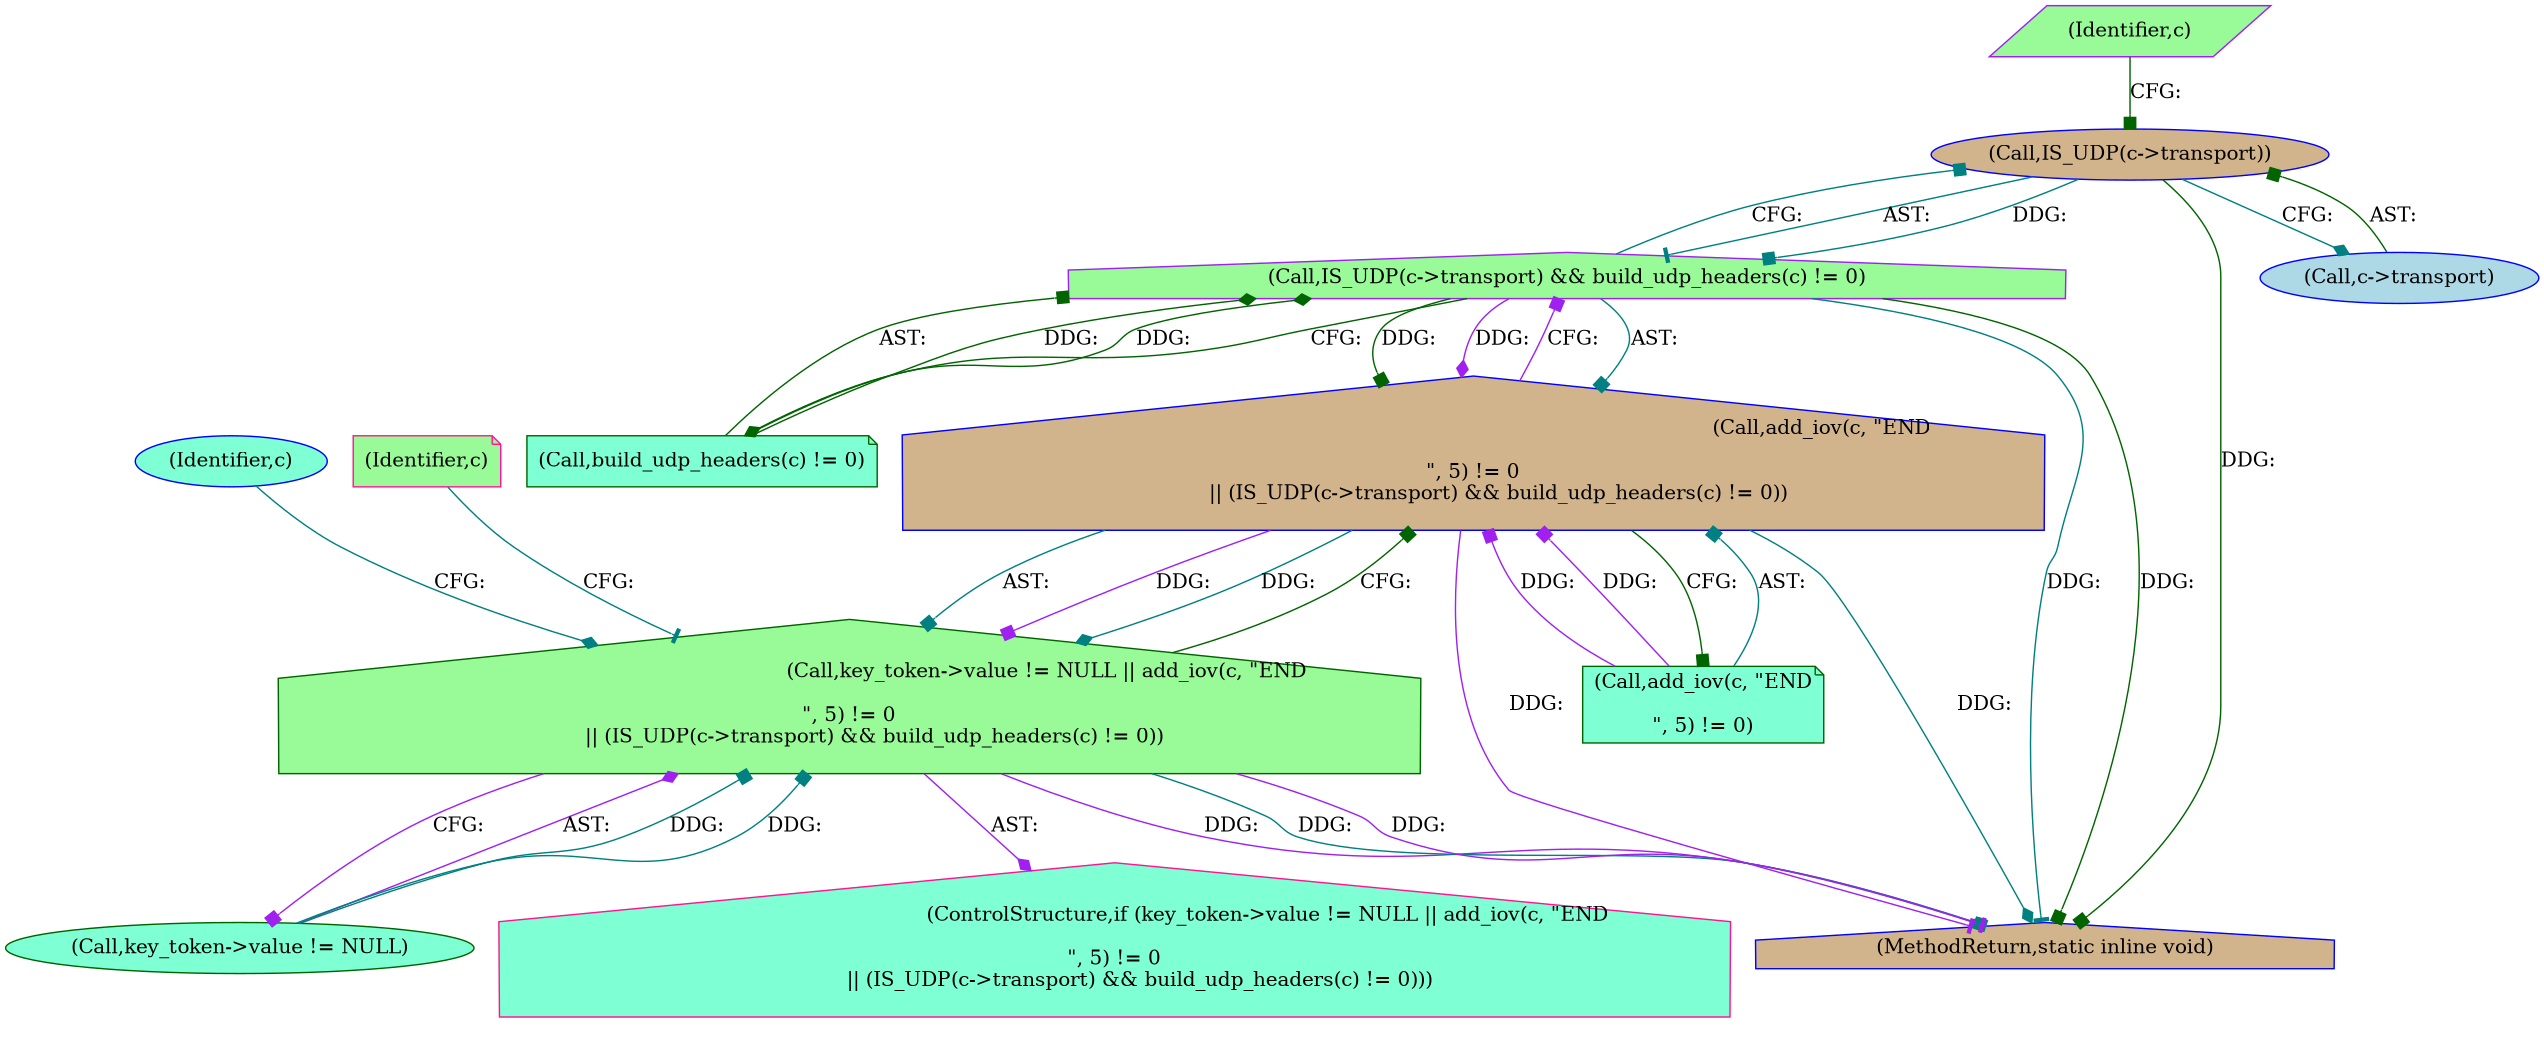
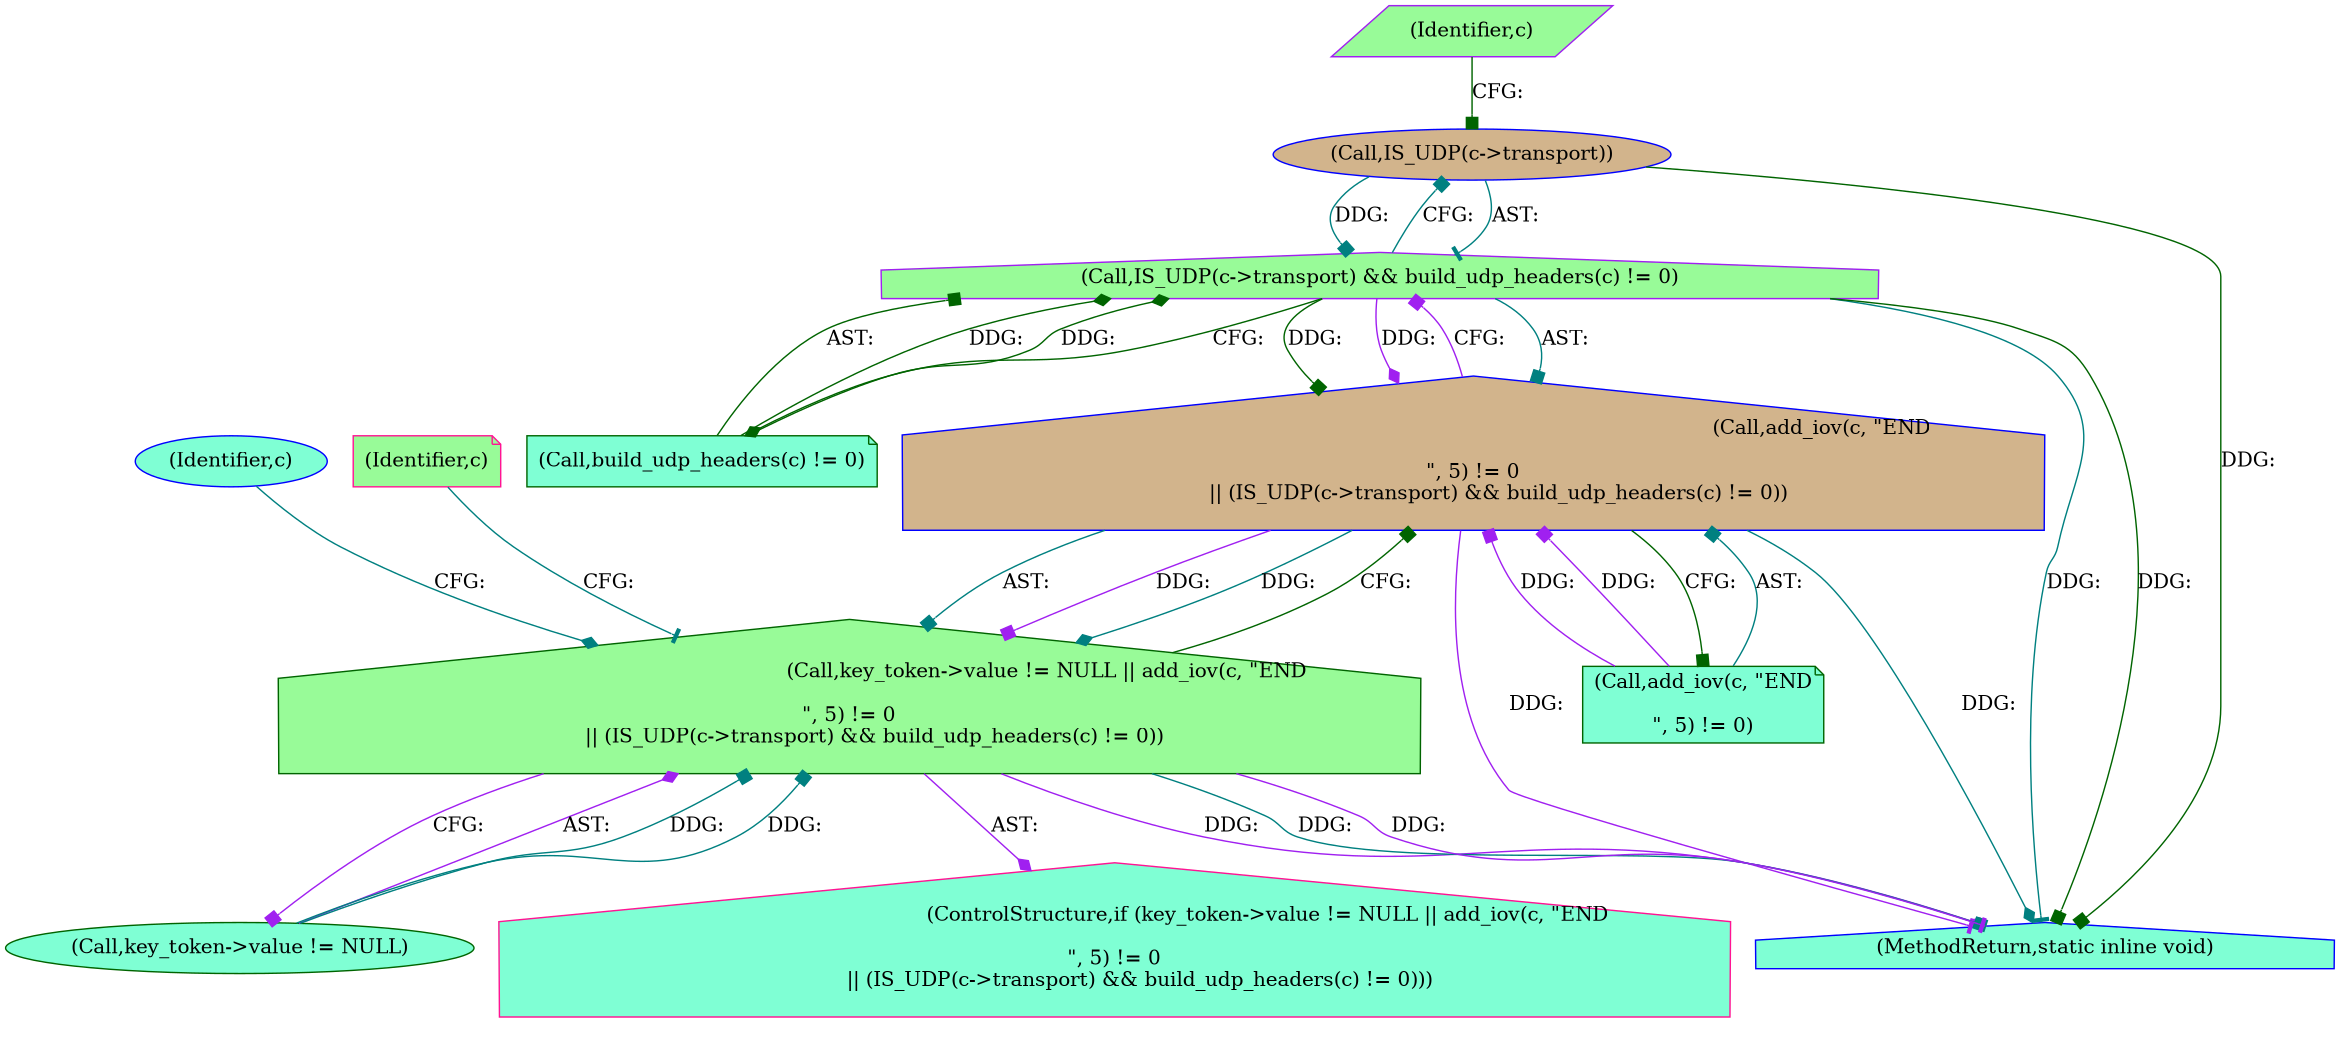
node "(Call,c->transport)": removed
node "(MethodReturn,static inline void)": fillcolor tan -> aquamarine
